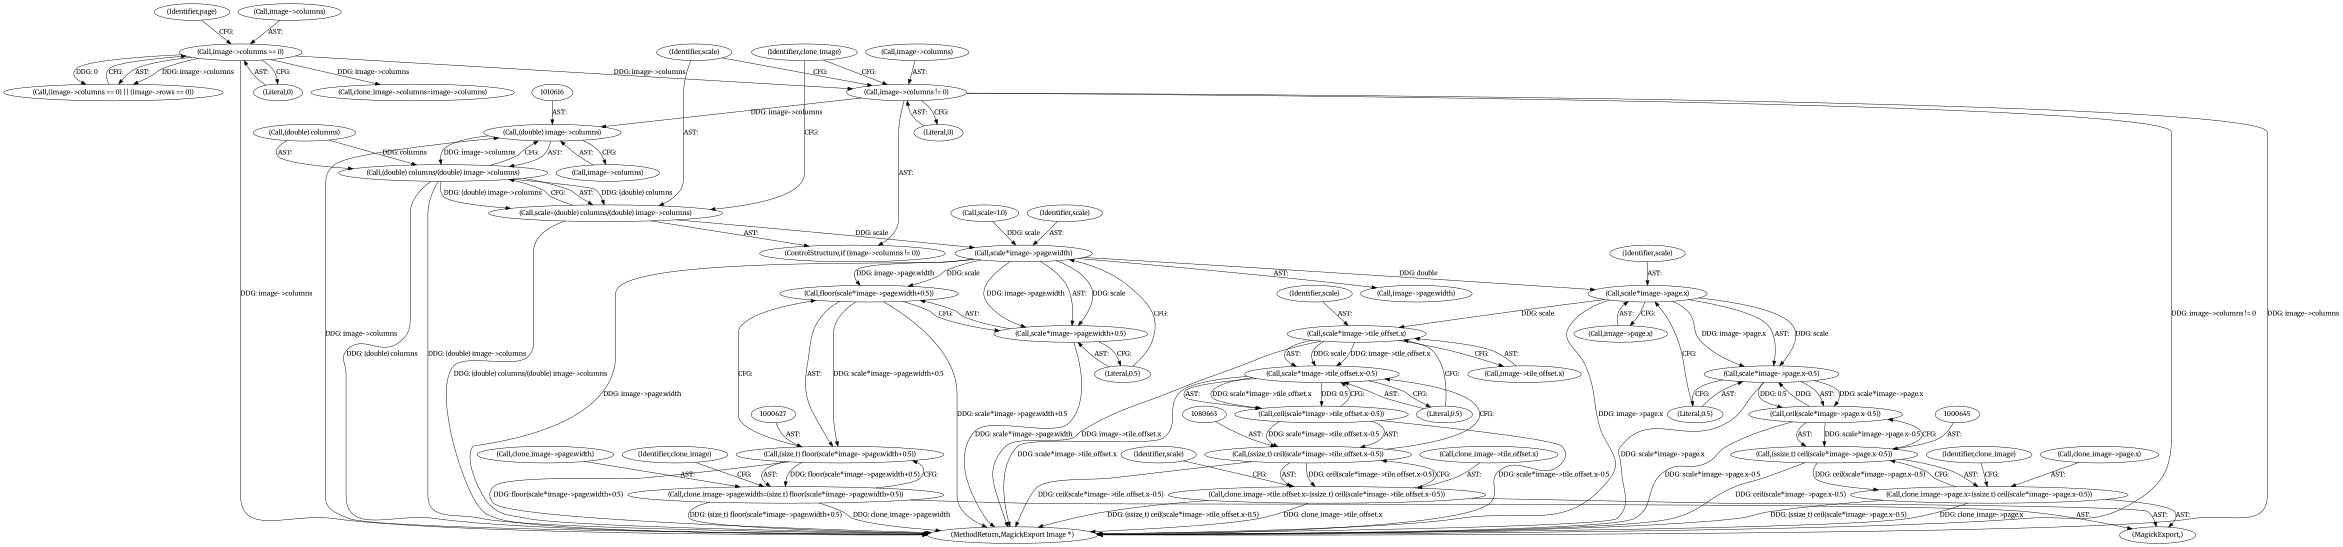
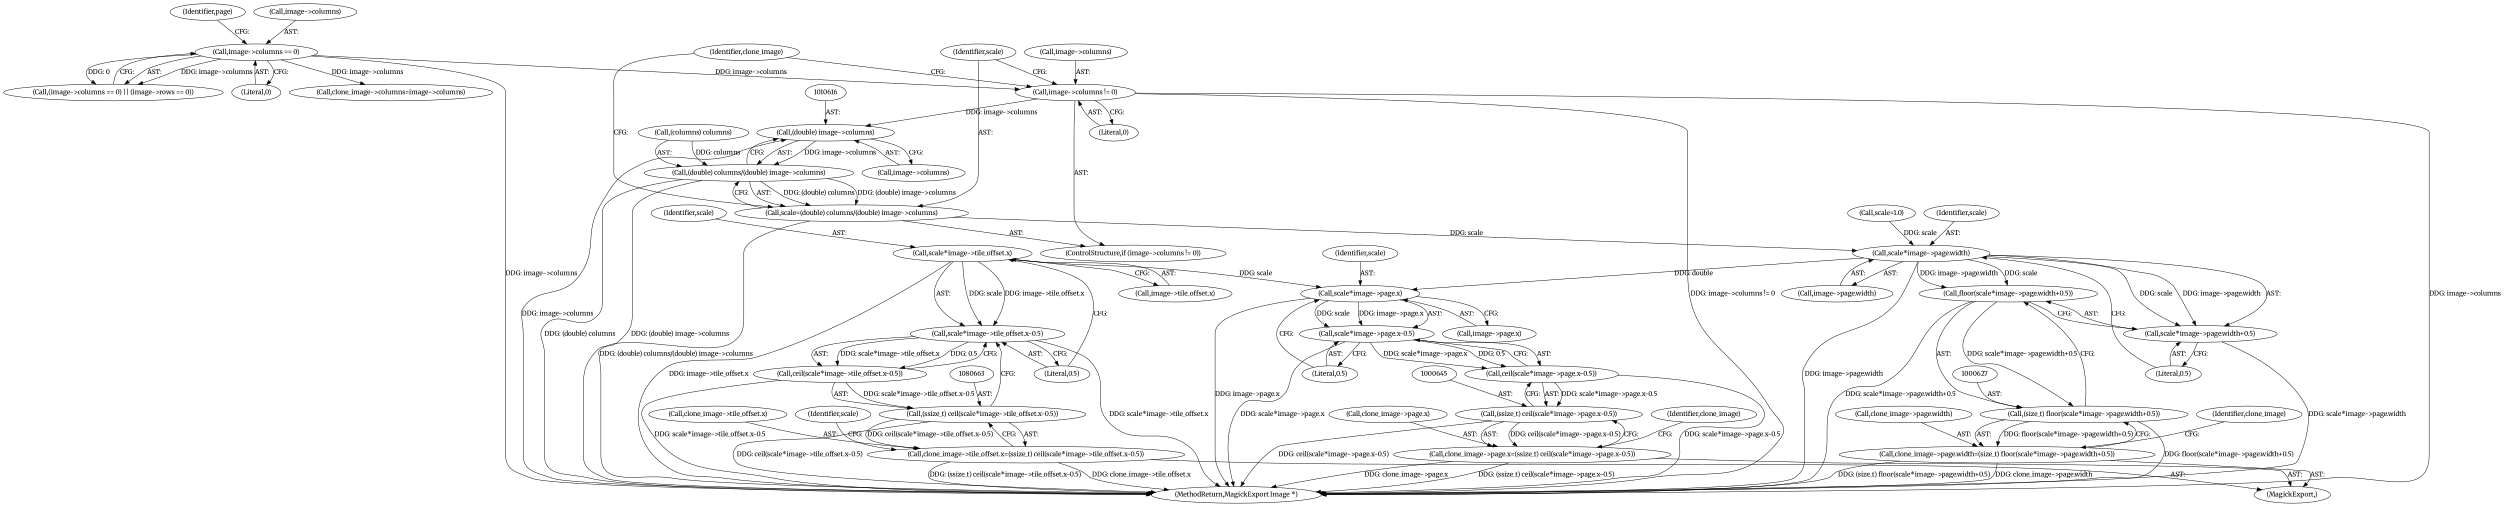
node "(Call,(double) columns)": label "(Call,(double) columns)" -> "(Call,(columns) columns)"
edge "(Call,image->page.width)" -> "(Call,scale*image->page.width)": added, label "AST:"
edge "(Call,scale*image->page.x)" -> "(Call,scale*image->tile_offset.x)": reversed
edge "(Call,ceil(scale*image->page.x-0.5))" -> "(Call,scale*image->page.x-0.5)": label "DDG: " -> "CFG: "
